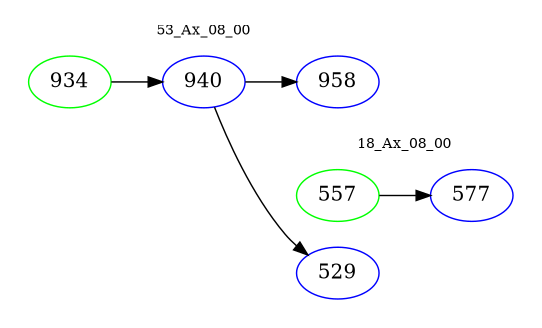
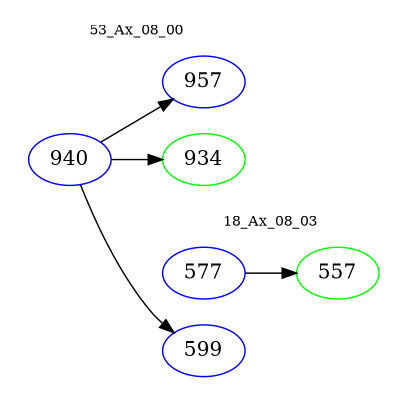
edge "934" -> "940": reversed
node "958": label "958" -> "957"
cluster "18_Ax_08_00": label "18_Ax_08_00" -> "18_Ax_08_03"
edge "557" -> "577": reversed
node "529": label "529" -> "599"
